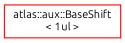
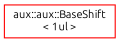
node "atlas::aux::BaseShift < 1ul >": label "atlas::aux::BaseShift < 1ul >" -> "aux::aux::BaseShift < 1ul >"
